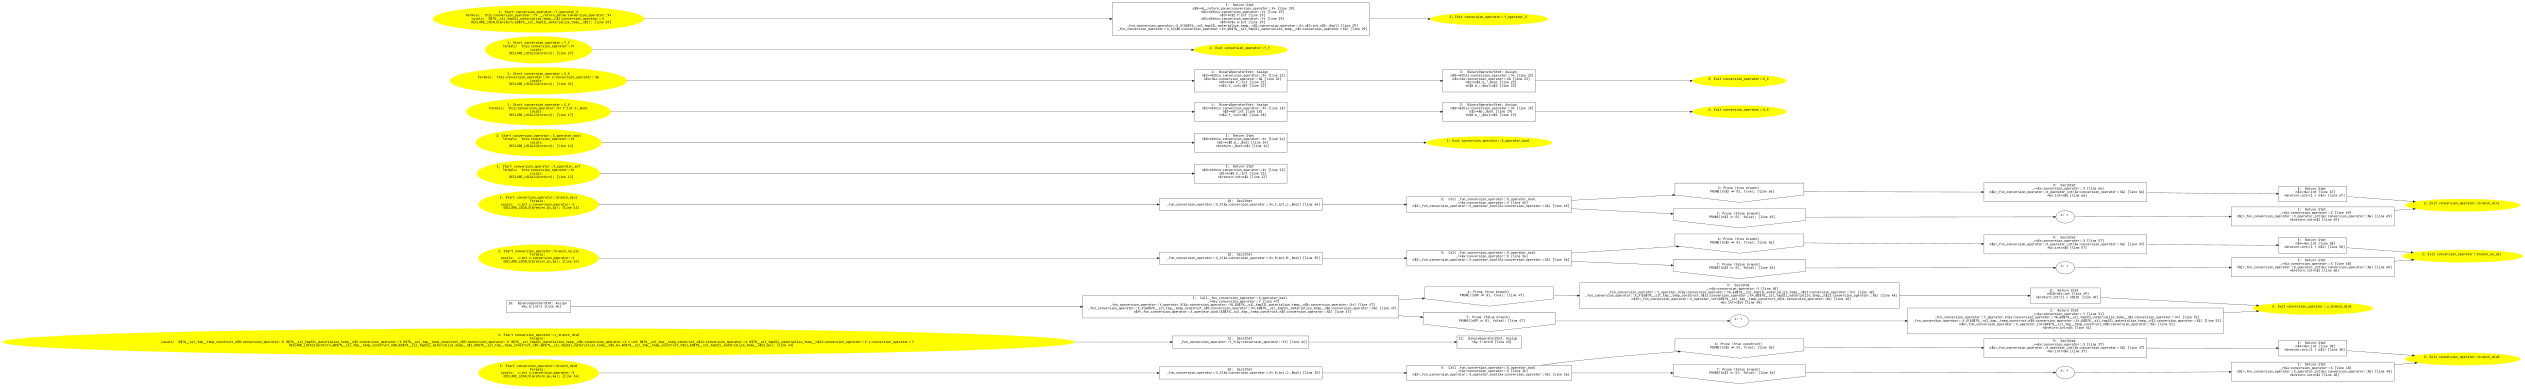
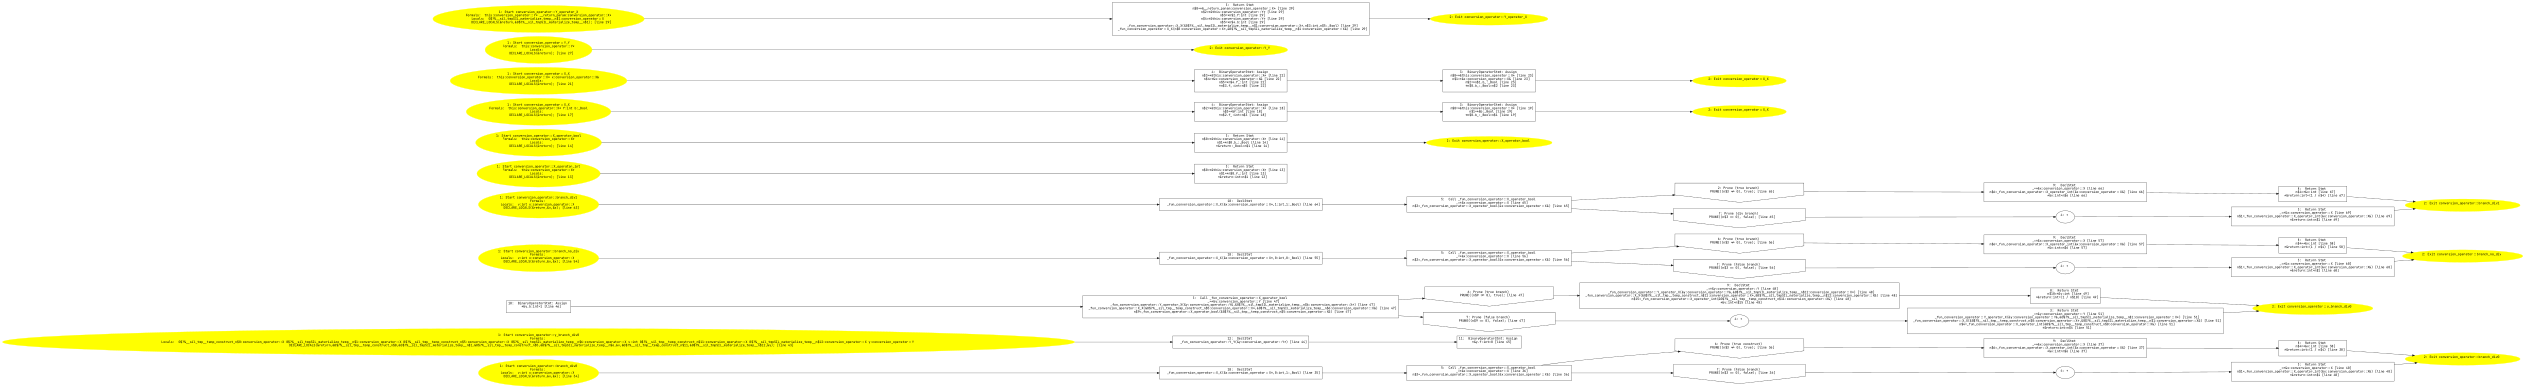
node "7: Prune (false branch) PRUNE((n$3 == 0), false); [line 65]": label "7: Prune (false branch) PRUNE((n$3 == 0), false); [line 65]" -> "7: Prune (div branch) PRUNE((n$3 == 0), false); [line 65]"
